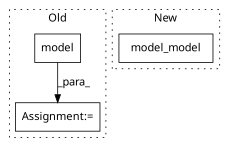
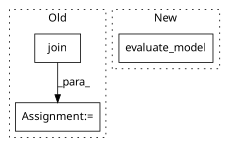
node "model": label "model" -> "join"
node "model_model": label "model_model" -> "evaluate_model"
